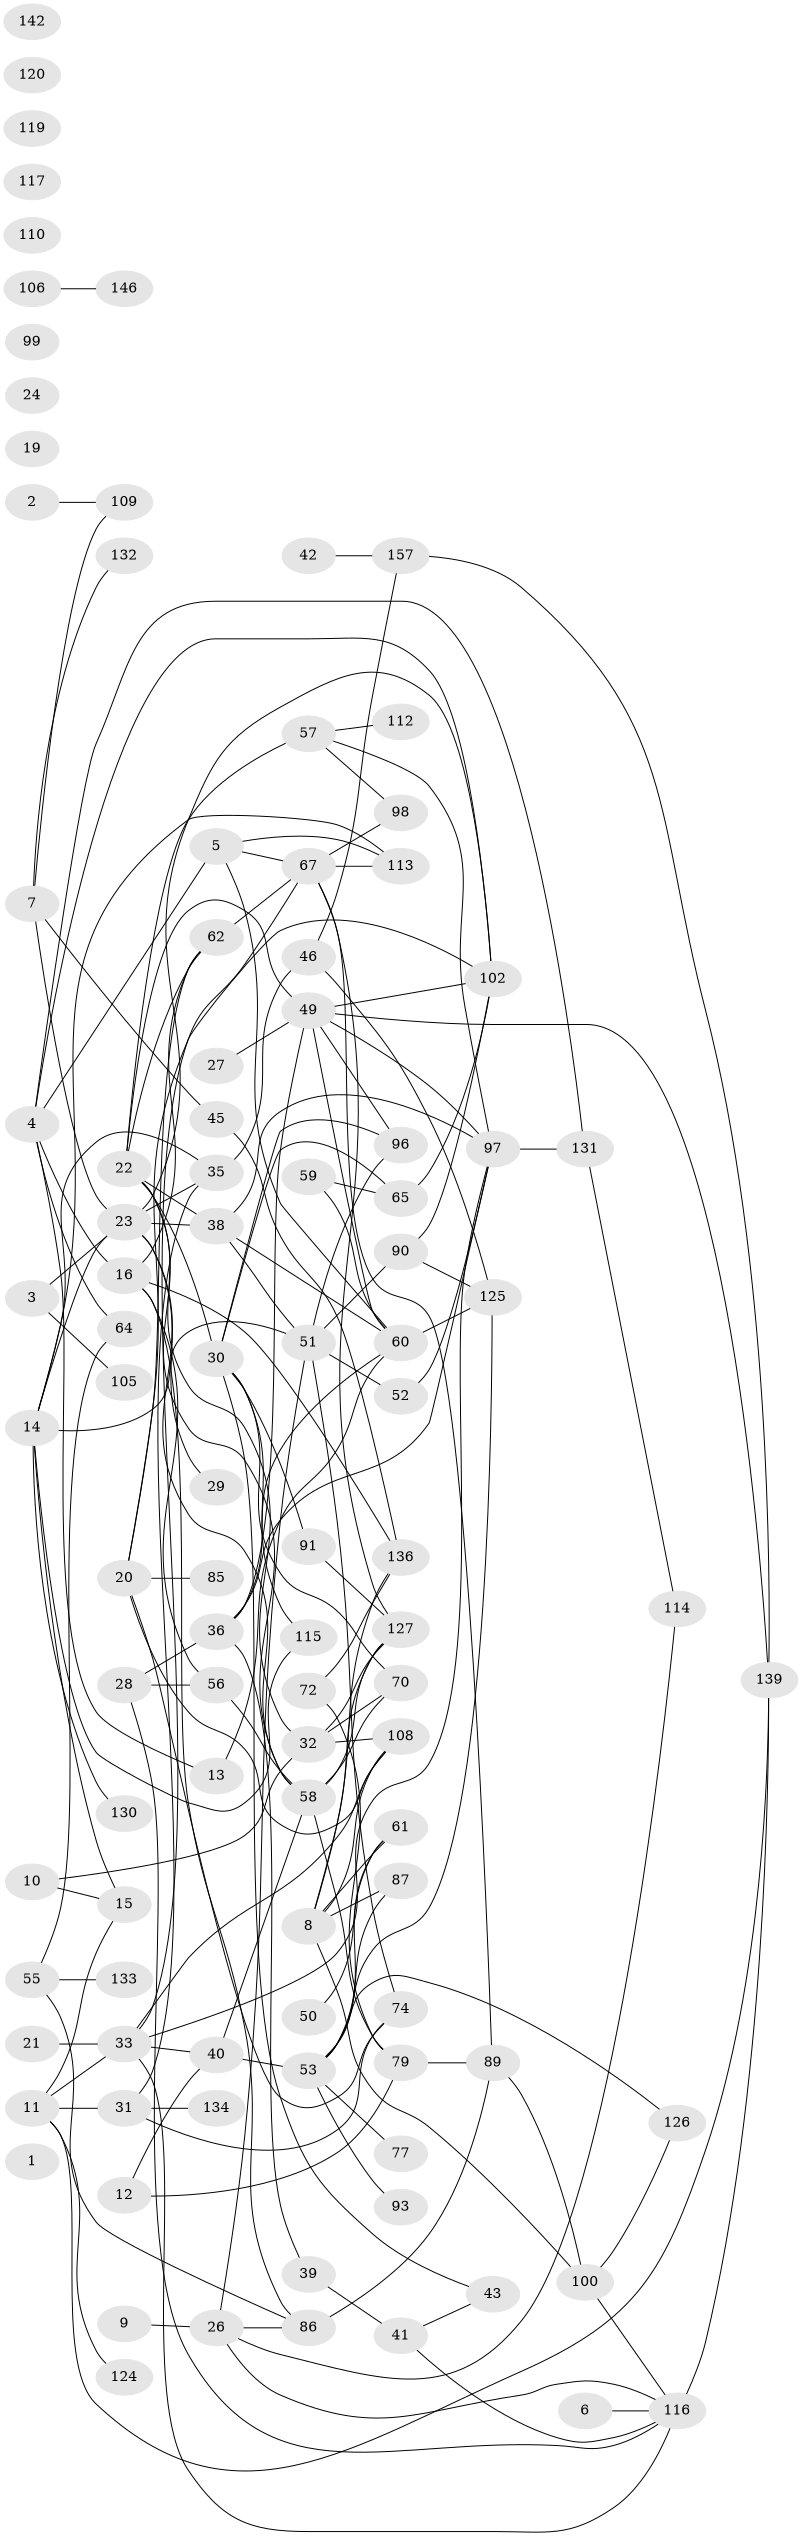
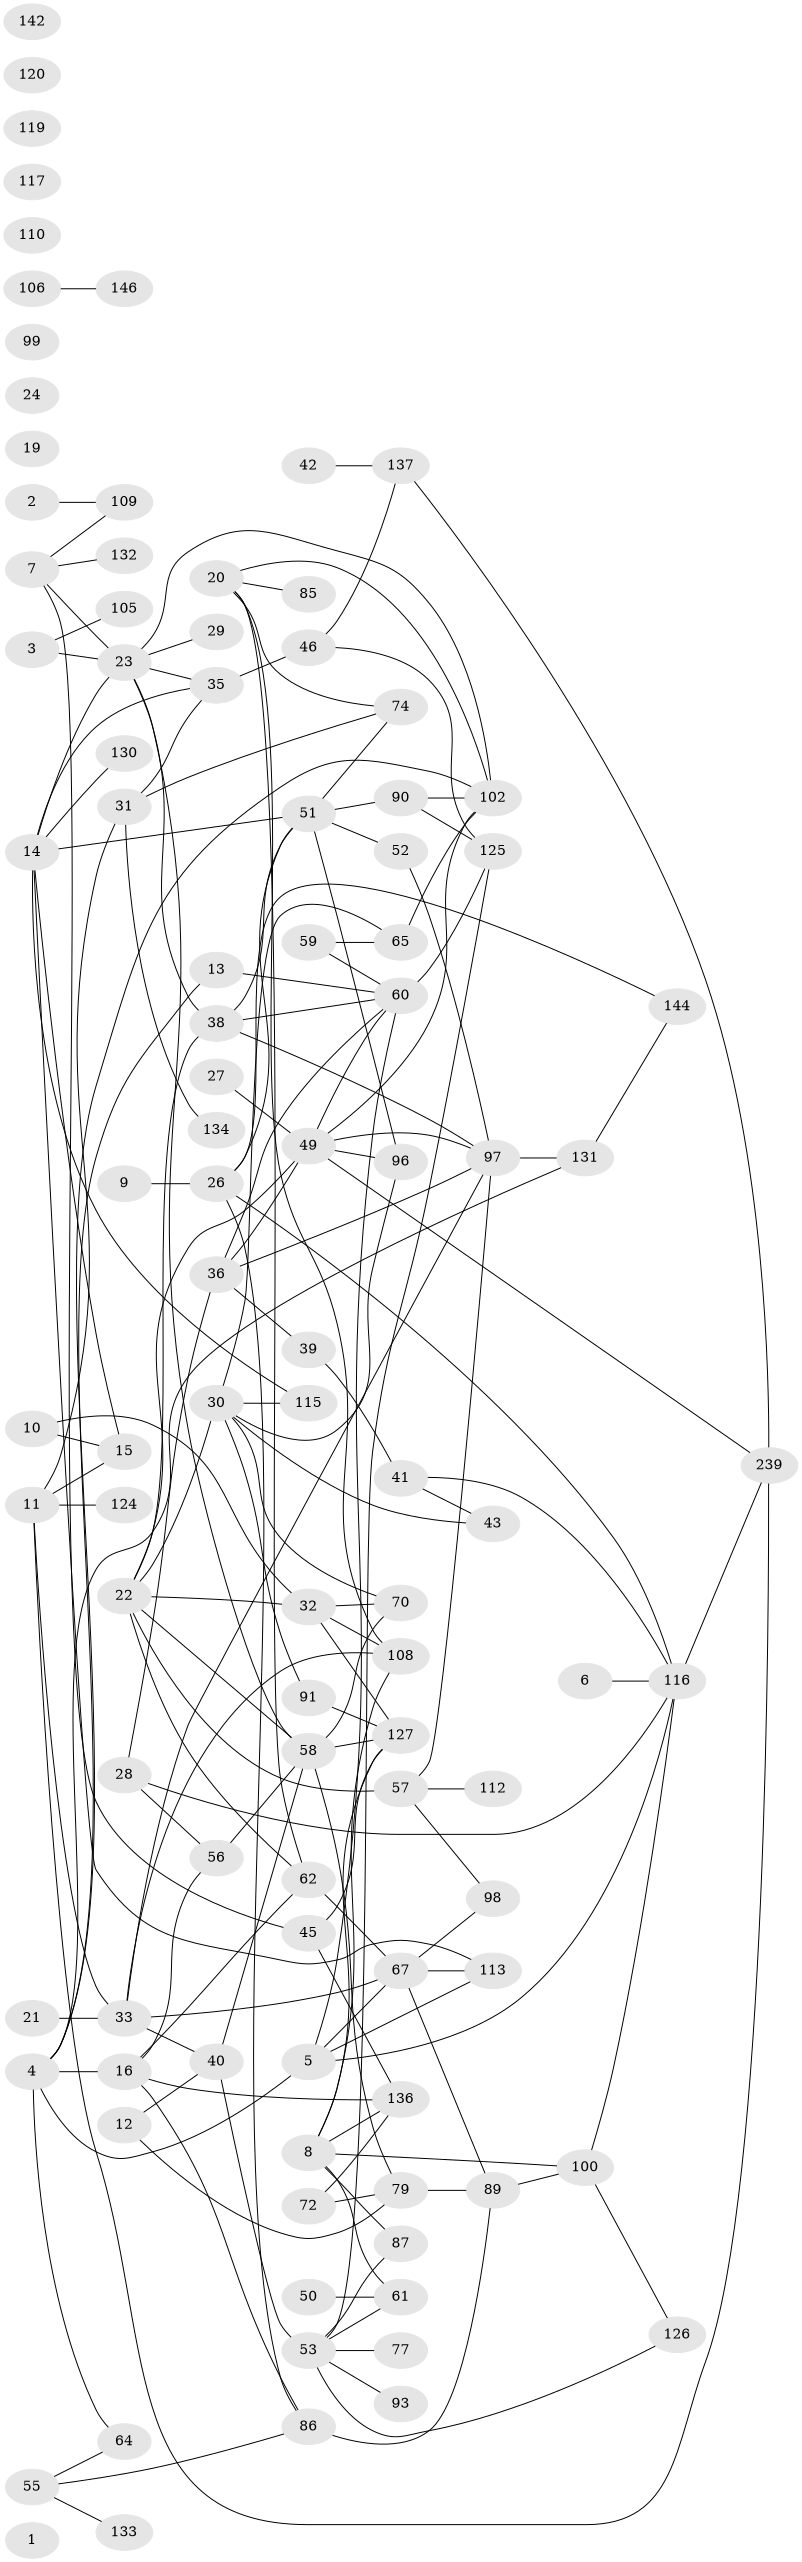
node "157": label "157" -> "137"
edge "67" -- "127": now "45" -- "127"
node "114": label "114" -> "144"
node "139": label "139" -> "239"
edge "33" -- "116": now "5" -- "116"
